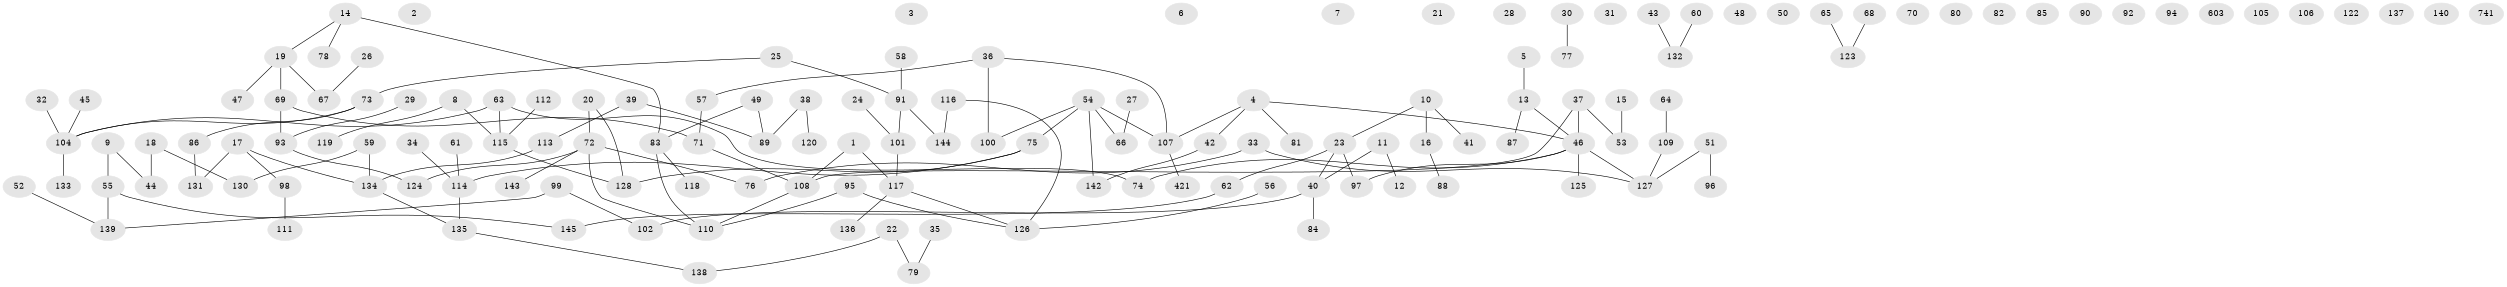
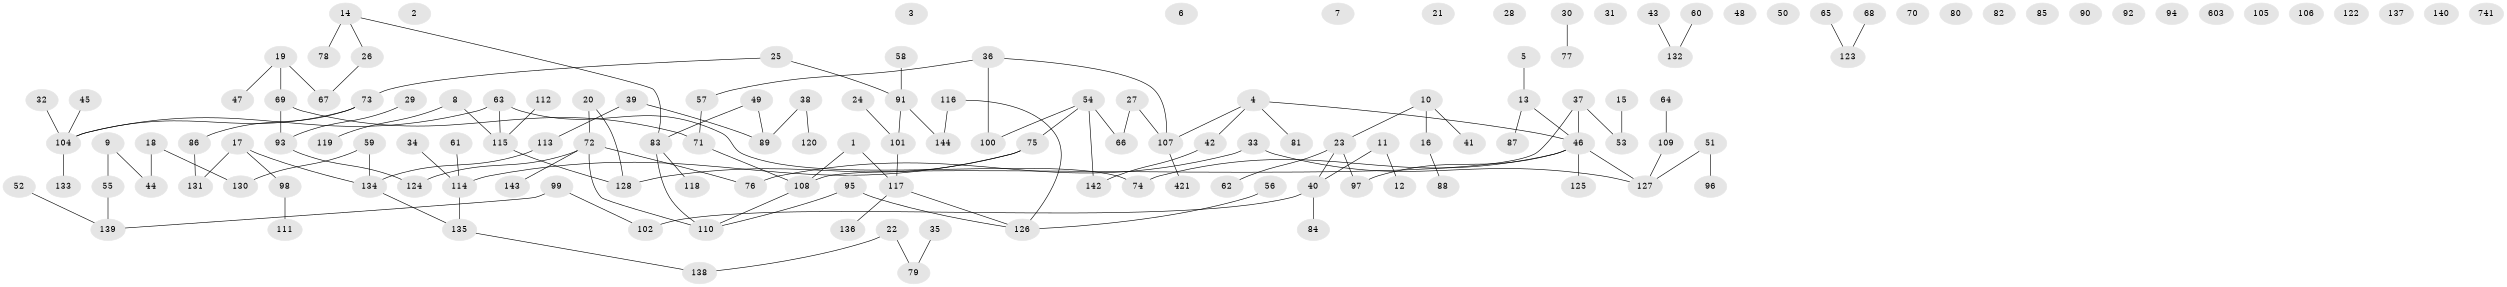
edge "14" -- "19": now "14" -- "26"
edge "54" -- "107": now "27" -- "107"
node "145": removed
